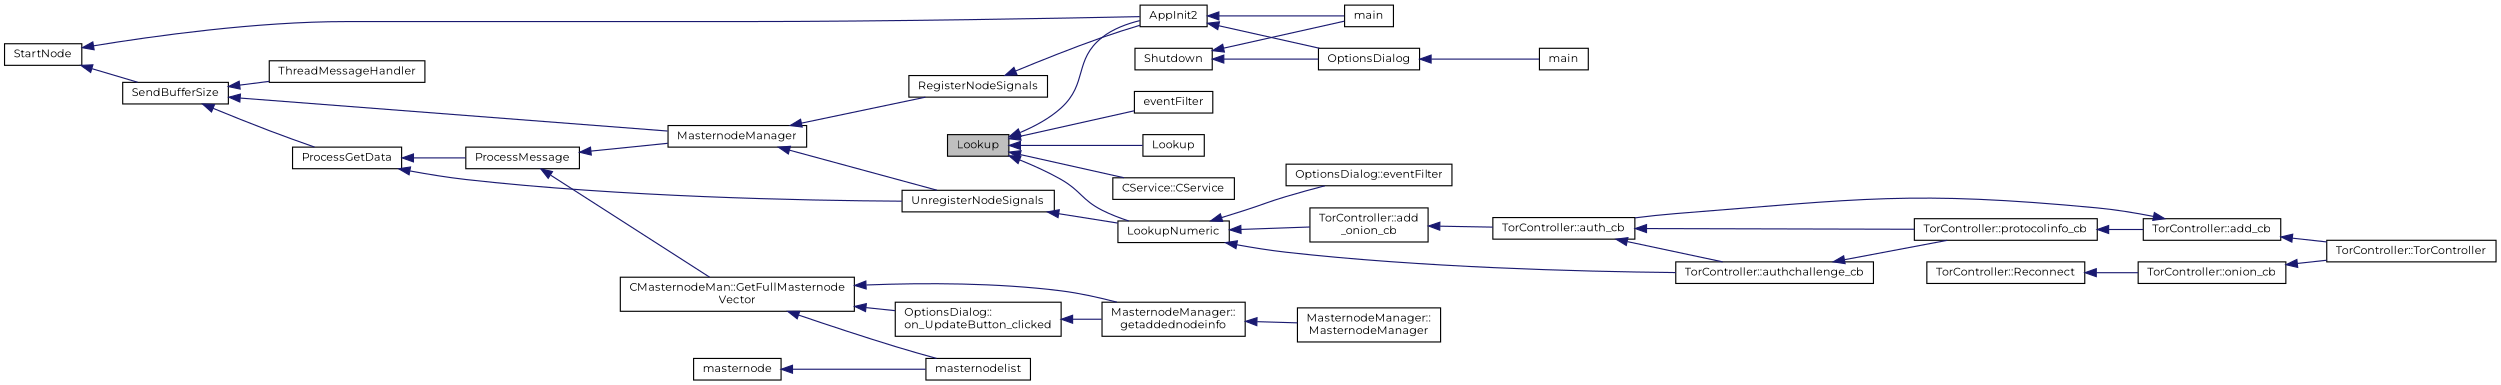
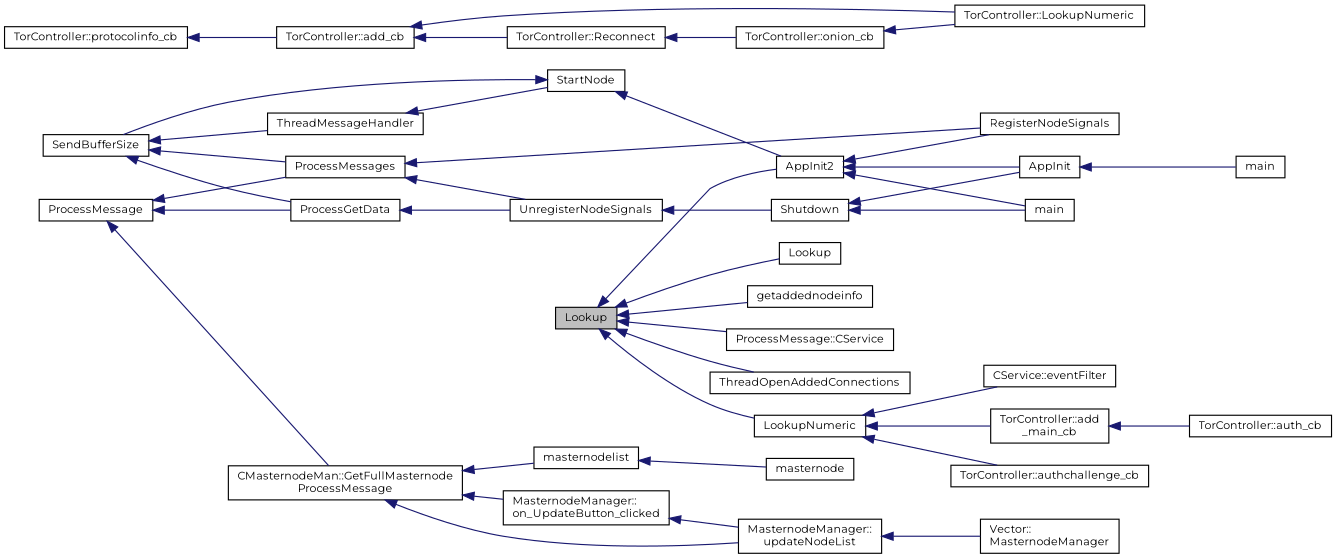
edge "AppInit2" -> "RegisterNodeSignals": reversed
node "OptionsDialog": label "OptionsDialog" -> "AppInit"
edge "StartNode" -> "ThreadMessageHandler": added
node "eventFilter": label "eventFilter" -> "getaddednodeinfo"
node "MasternodeManager": label "MasternodeManager" -> "ProcessMessages"
edge "ProcessMessage" -> "ProcessGetData": reversed
node "OptionsDialog::eventFilter": label "OptionsDialog::eventFilter" -> "CService::eventFilter"
node "CService::CService": label "CService::CService" -> "ProcessMessage::CService"
edge "TorController::auth_cb" -> "TorController::add_cb": now "TorController::Reconnect" -> "TorController::add_cb"
edge "LookupNumeric" -> "UnregisterNodeSignals": now "Shutdown" -> "UnregisterNodeSignals"
node "TorController::add _onion_cb": label "TorController::add _onion_cb" -> "TorController::add _main_cb"
edge "TorController::protocolinfo_cb" -> "TorController::auth_cb": removed
edge "TorController::protocolinfo_cb" -> "TorController::authchallenge_cb": removed
node "TorController::TorController": label "TorController::TorController" -> "TorController::LookupNumeric"
edge "TorController::authchallenge_cb" -> "TorController::auth_cb": removed
node "CMasternodeMan::GetFullMasternode Vector": label "CMasternodeMan::GetFullMasternode Vector" -> "CMasternodeMan::GetFullMasternode ProcessMessage"
node "OptionsDialog:: on_UpdateButton_clicked": label "OptionsDialog:: on_UpdateButton_clicked" -> "MasternodeManager:: on_UpdateButton_clicked"
node "MasternodeManager:: getaddednodeinfo": label "MasternodeManager:: getaddednodeinfo" -> "MasternodeManager:: updateNodeList"
node "MasternodeManager:: MasternodeManager": label "MasternodeManager:: MasternodeManager" -> "Vector:: MasternodeManager"
edge "masternodelist" -> "masternode": reversed
node "ThreadOpenAddedConnections": added
